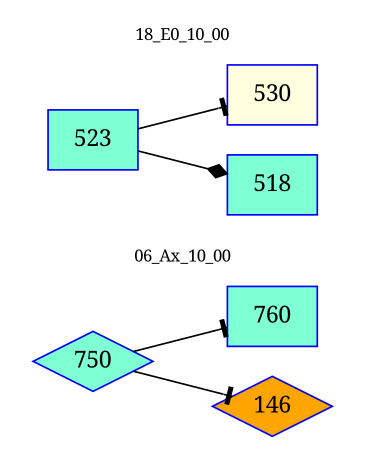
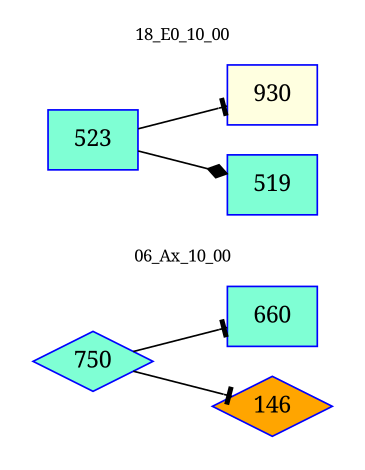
node "530": label "530" -> "930"
node "518": label "518" -> "519"
node "760": label "760" -> "660"
